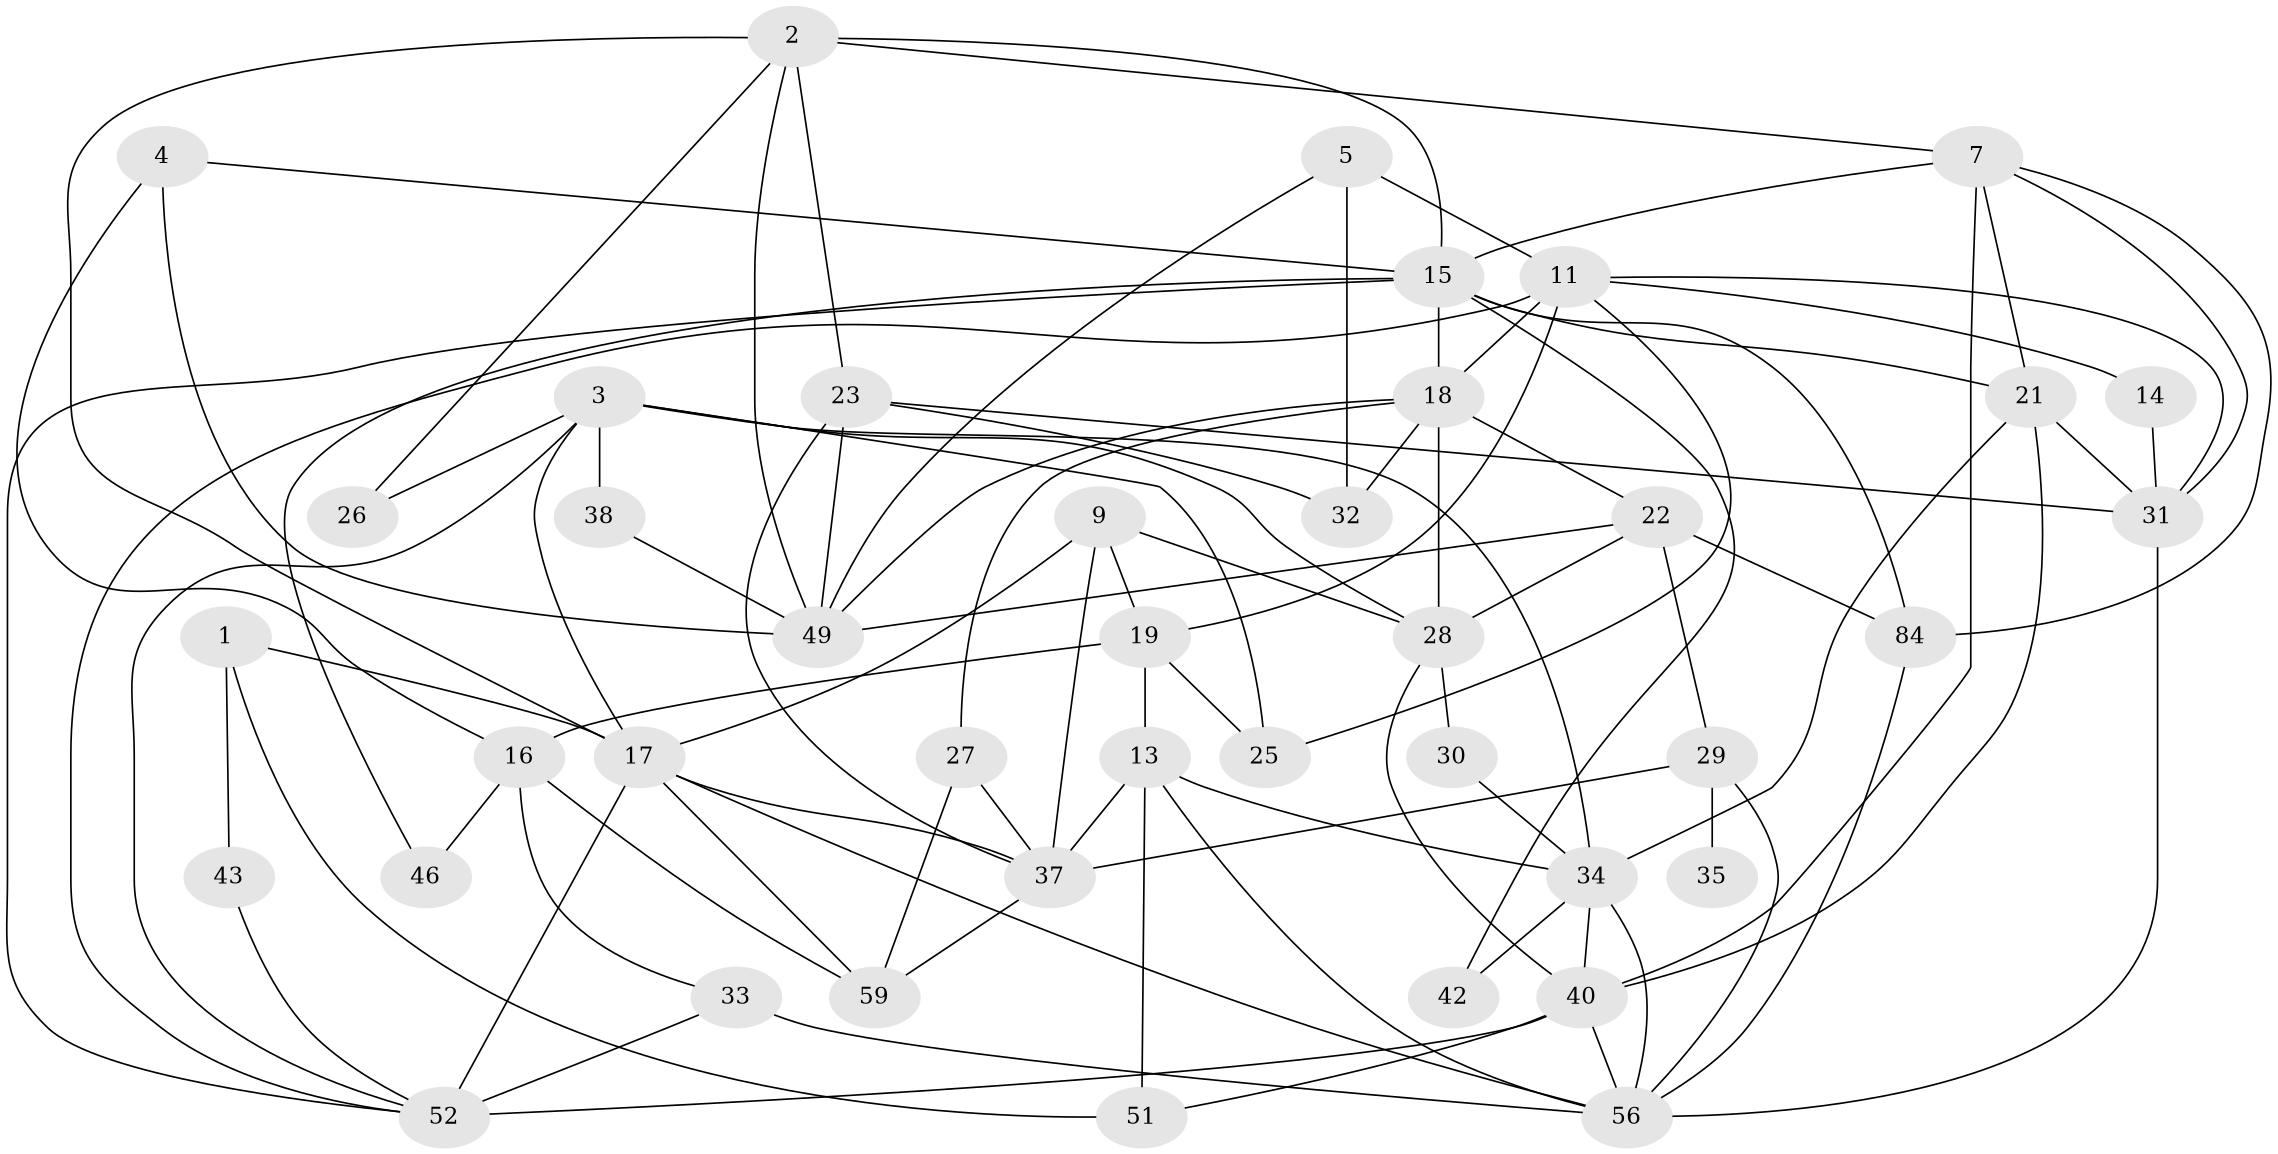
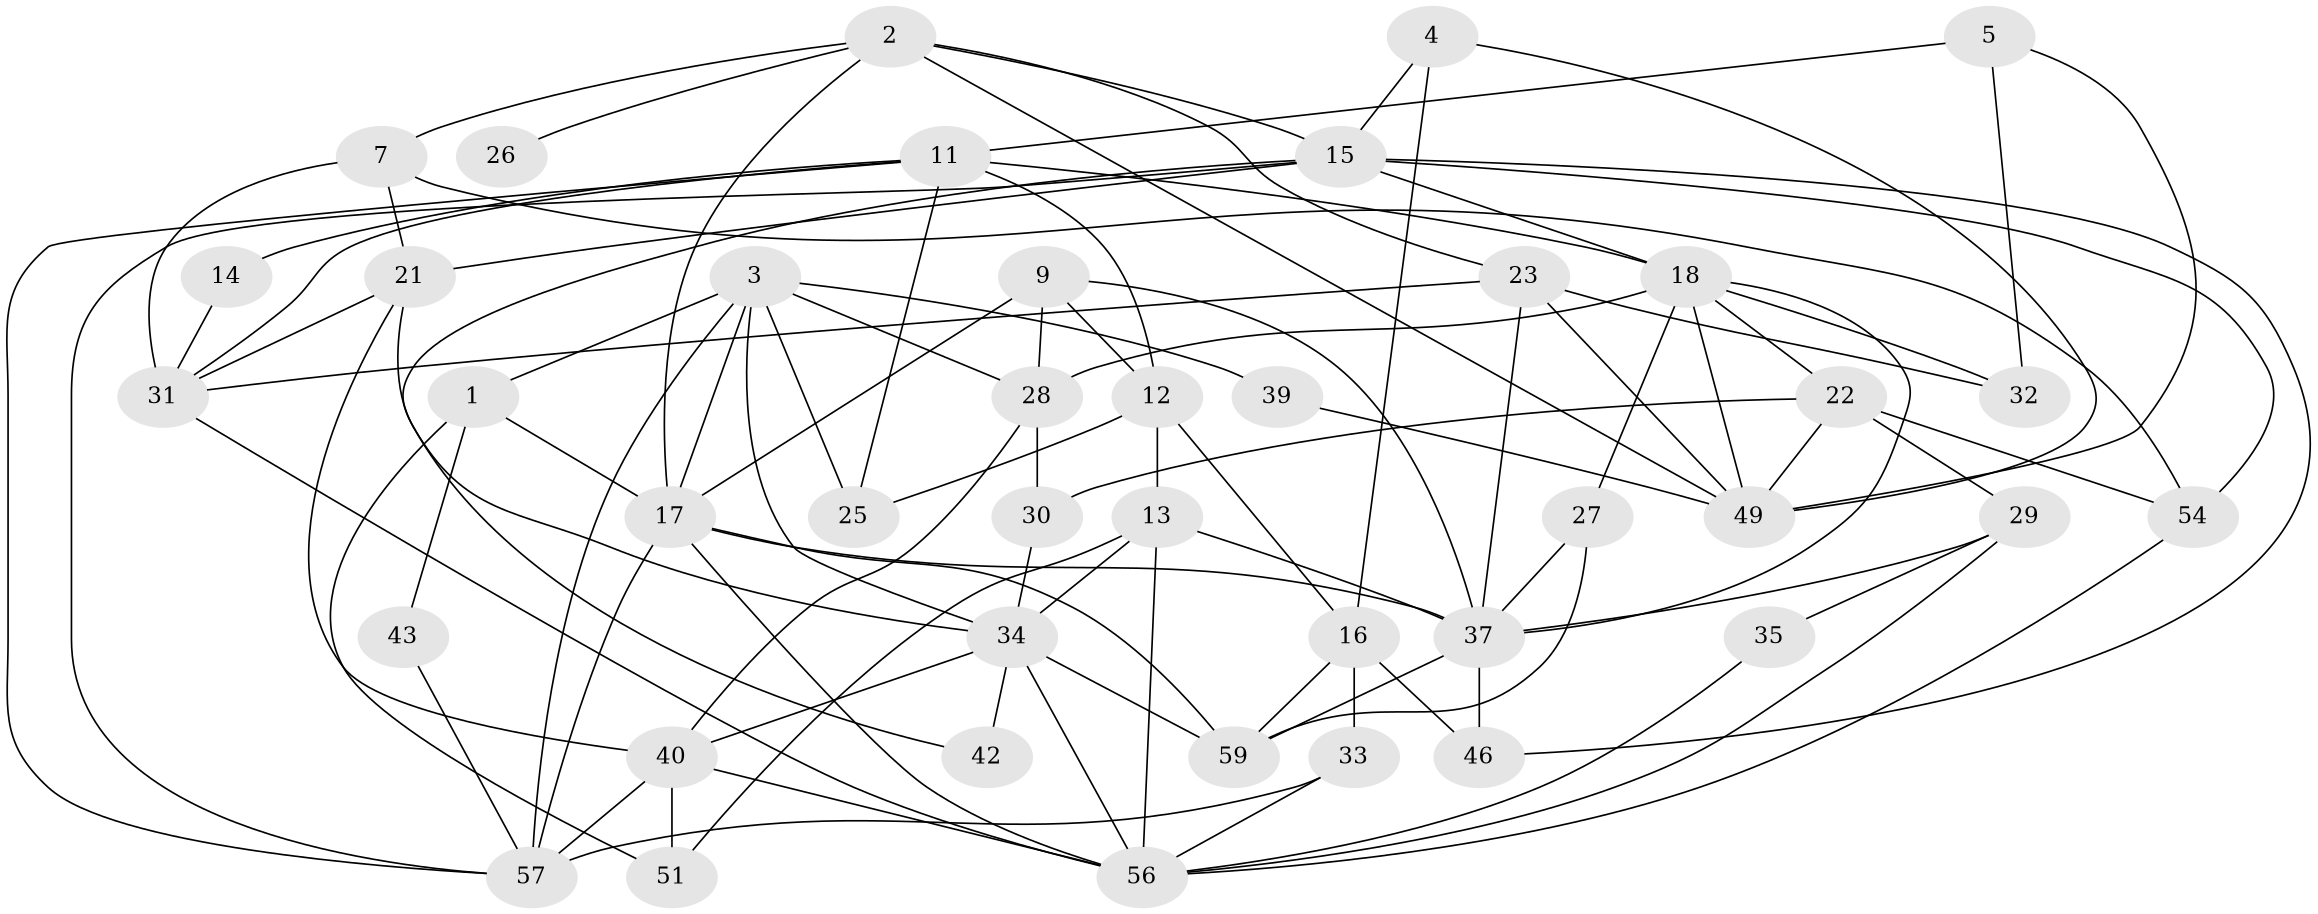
edge "7" -- "15": removed
edge "3" -- "26": now "3" -- "1"
edge "18" -- "37": added
node "38": label "38" -> "39"
edge "22" -- "28": now "22" -- "30"
node "19": label "19" -> "12"
node "84": label "84" -> "54"
edge "7" -- "40": removed
edge "37" -- "46": added
edge "34" -- "59": added
edge "35" -- "56": added
node "52": label "52" -> "57"
